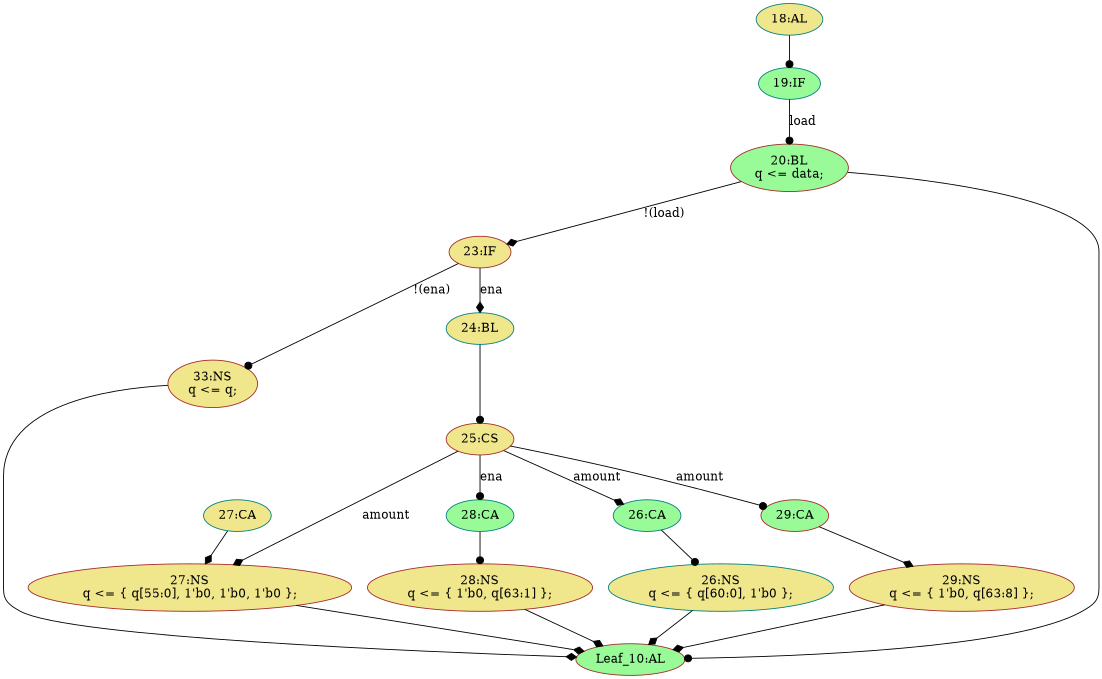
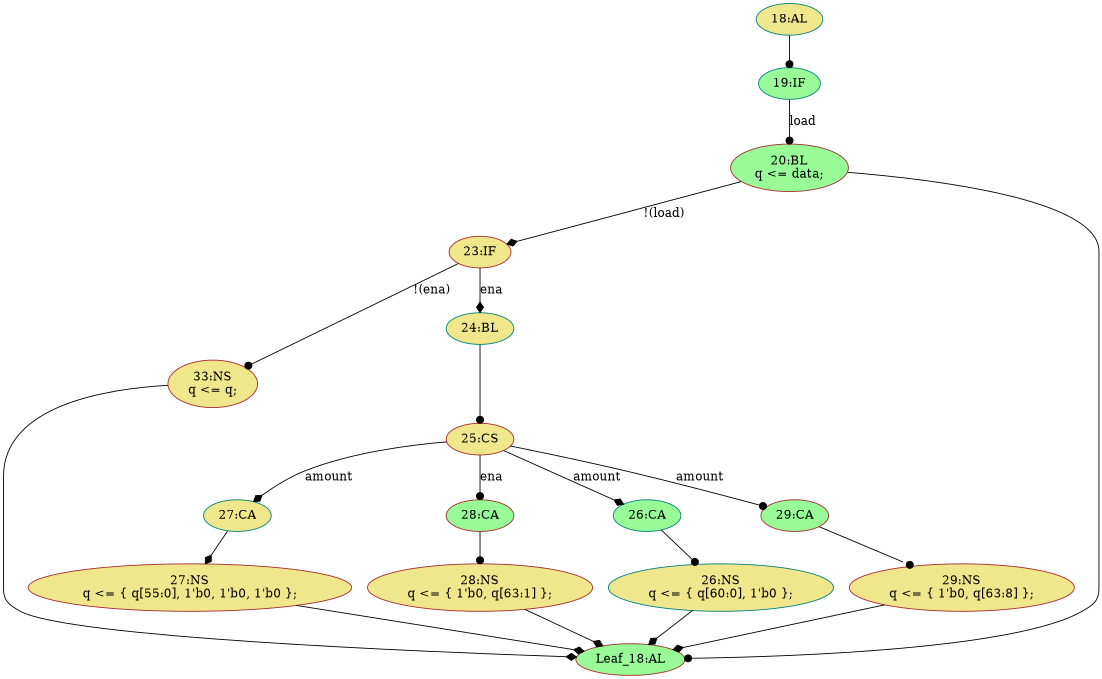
edge "25:CS" -> "27:NS q <= { q[55:0], 1'b0, 1'b0, 1'b0 };": now "25:CS" -> "27:CA"
node "28:CA": color teal -> brown
edge "29:CA" -> "29:NS q <= { 1'b0, q[63:8] };": arrowhead diamond -> dot
node "Leaf_10:AL": label "Leaf_10:AL" -> "Leaf_18:AL"
